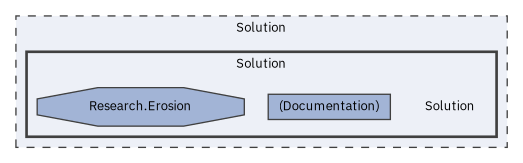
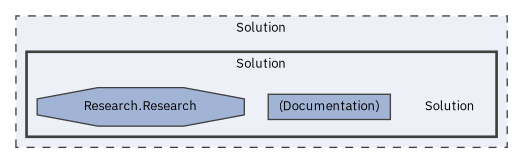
node "Research.Erosion": label "Research.Erosion" -> "Research.Research"
